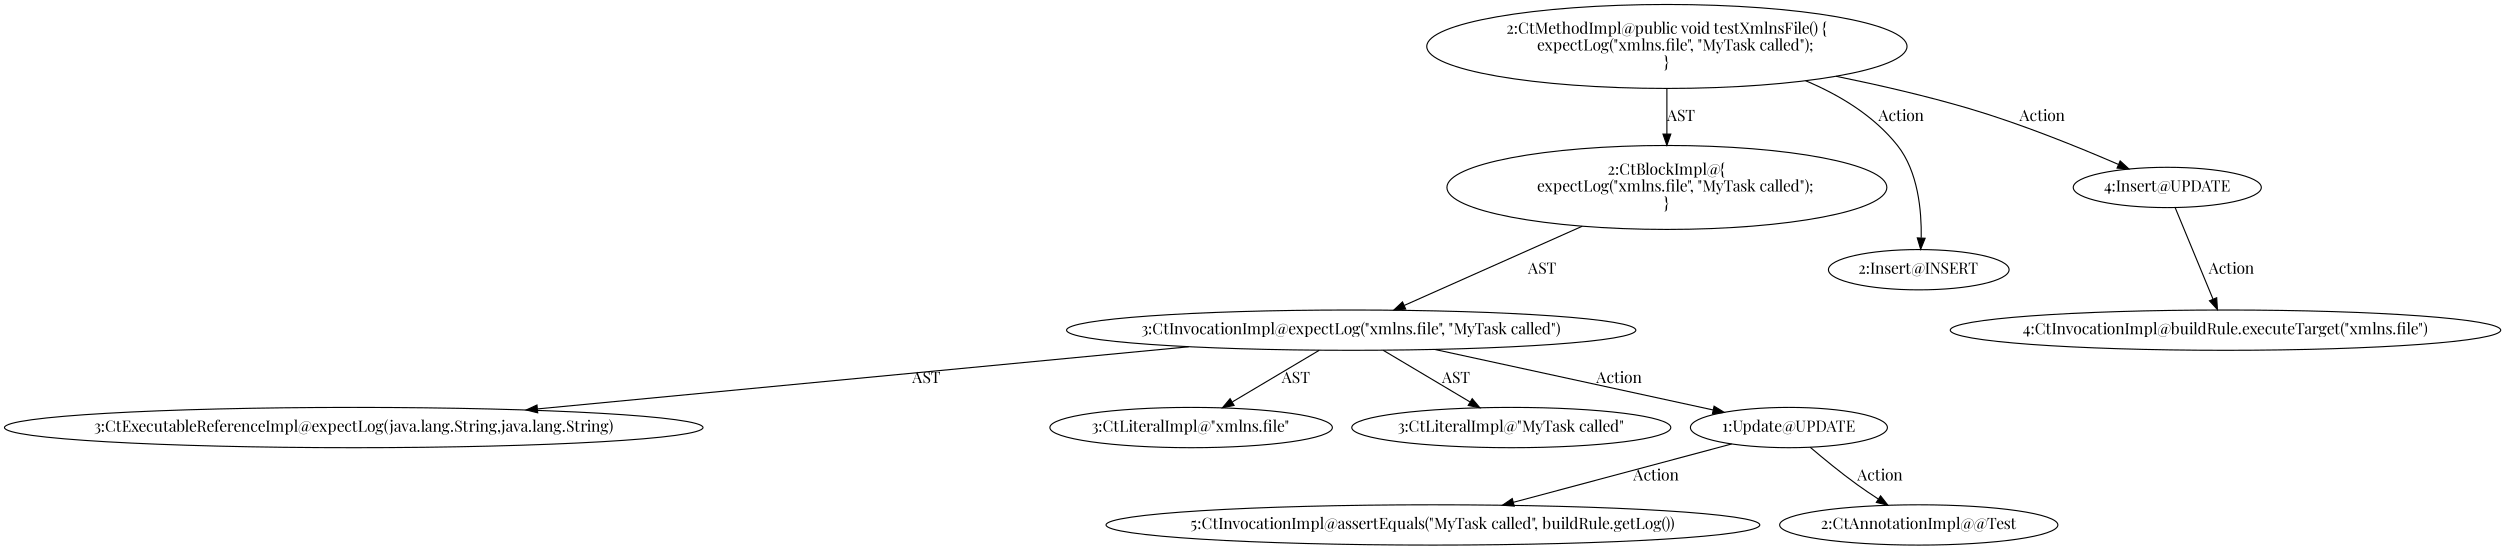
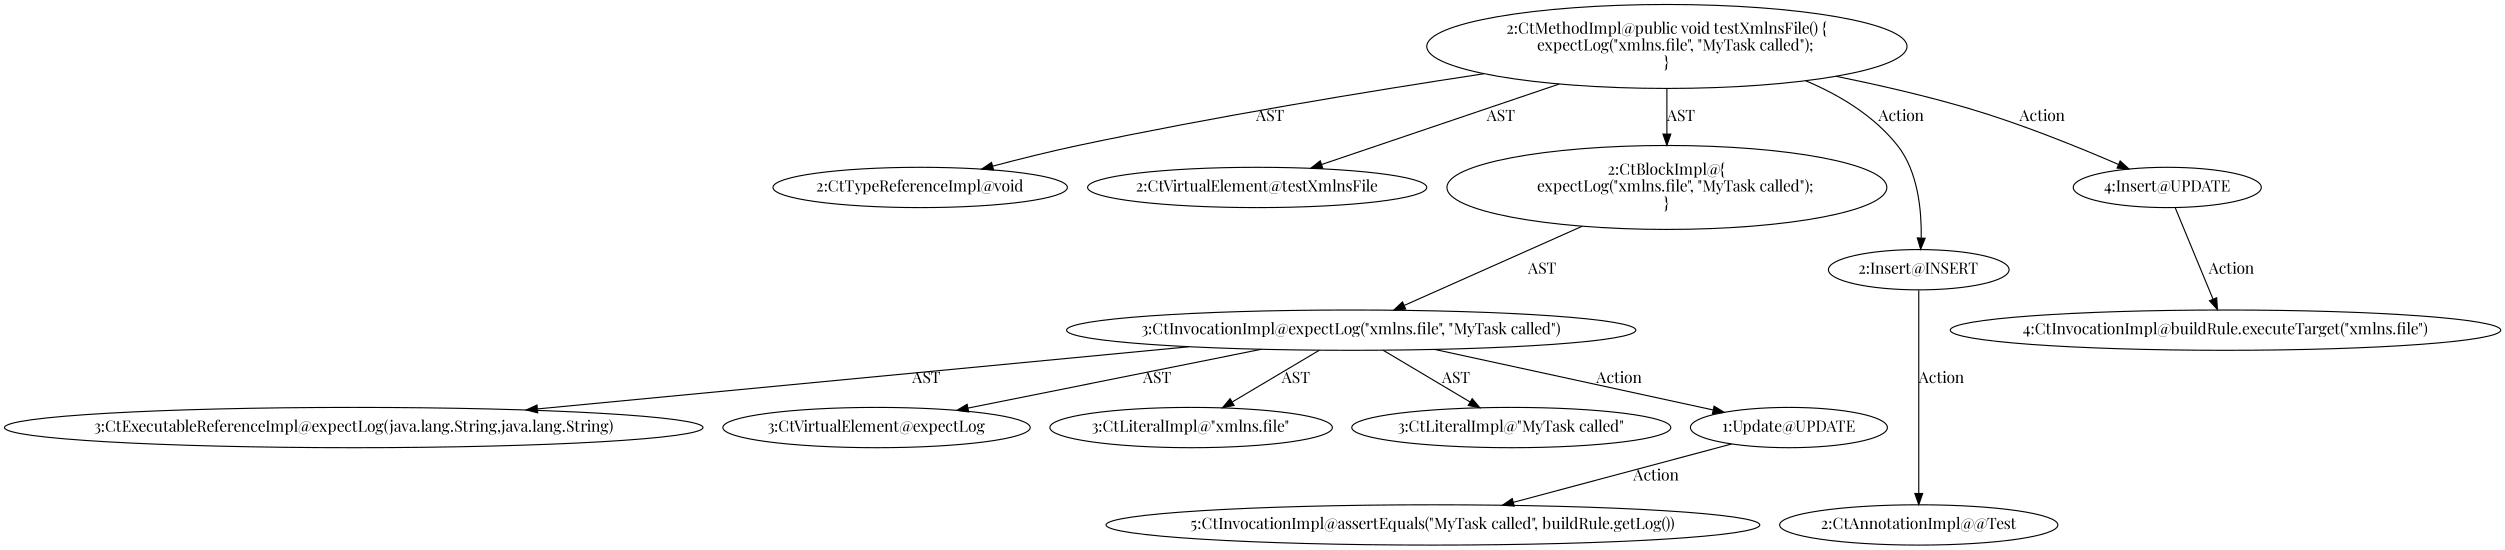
node "2:CtTypeReferenceImpl@void": added
node "2:CtVirtualElement@testXmlnsFile": added
node "3:CtVirtualElement@expectLog": added
edge "1:Update@UPDATE" -> "2:CtAnnotationImpl@@Test": now "2:Insert@INSERT" -> "2:CtAnnotationImpl@@Test"
